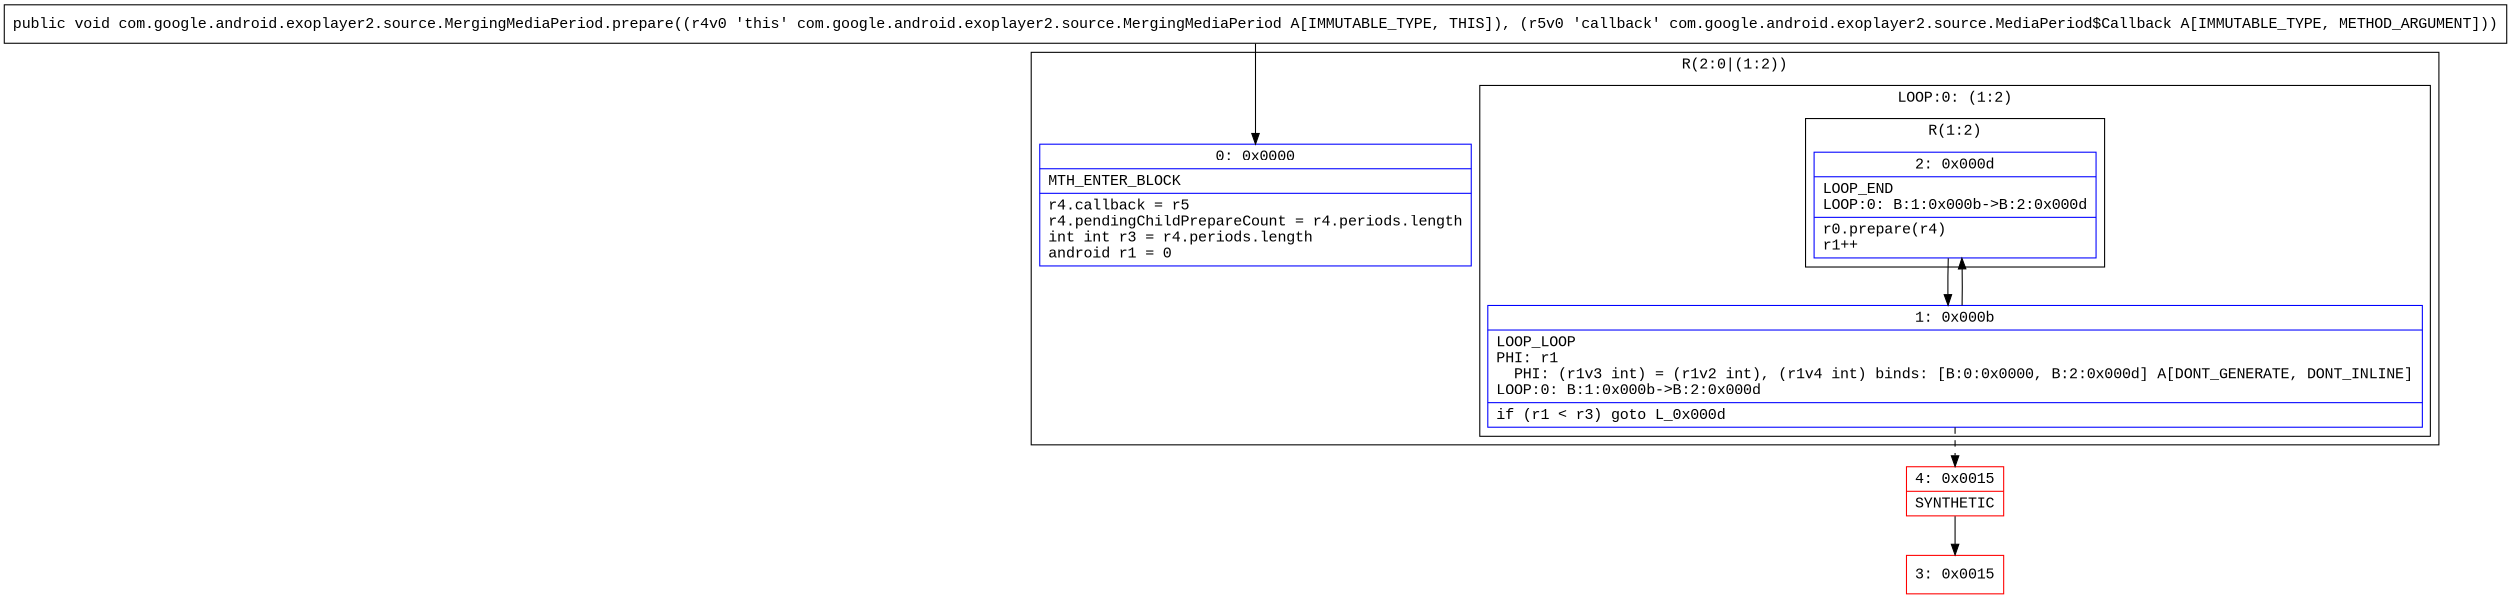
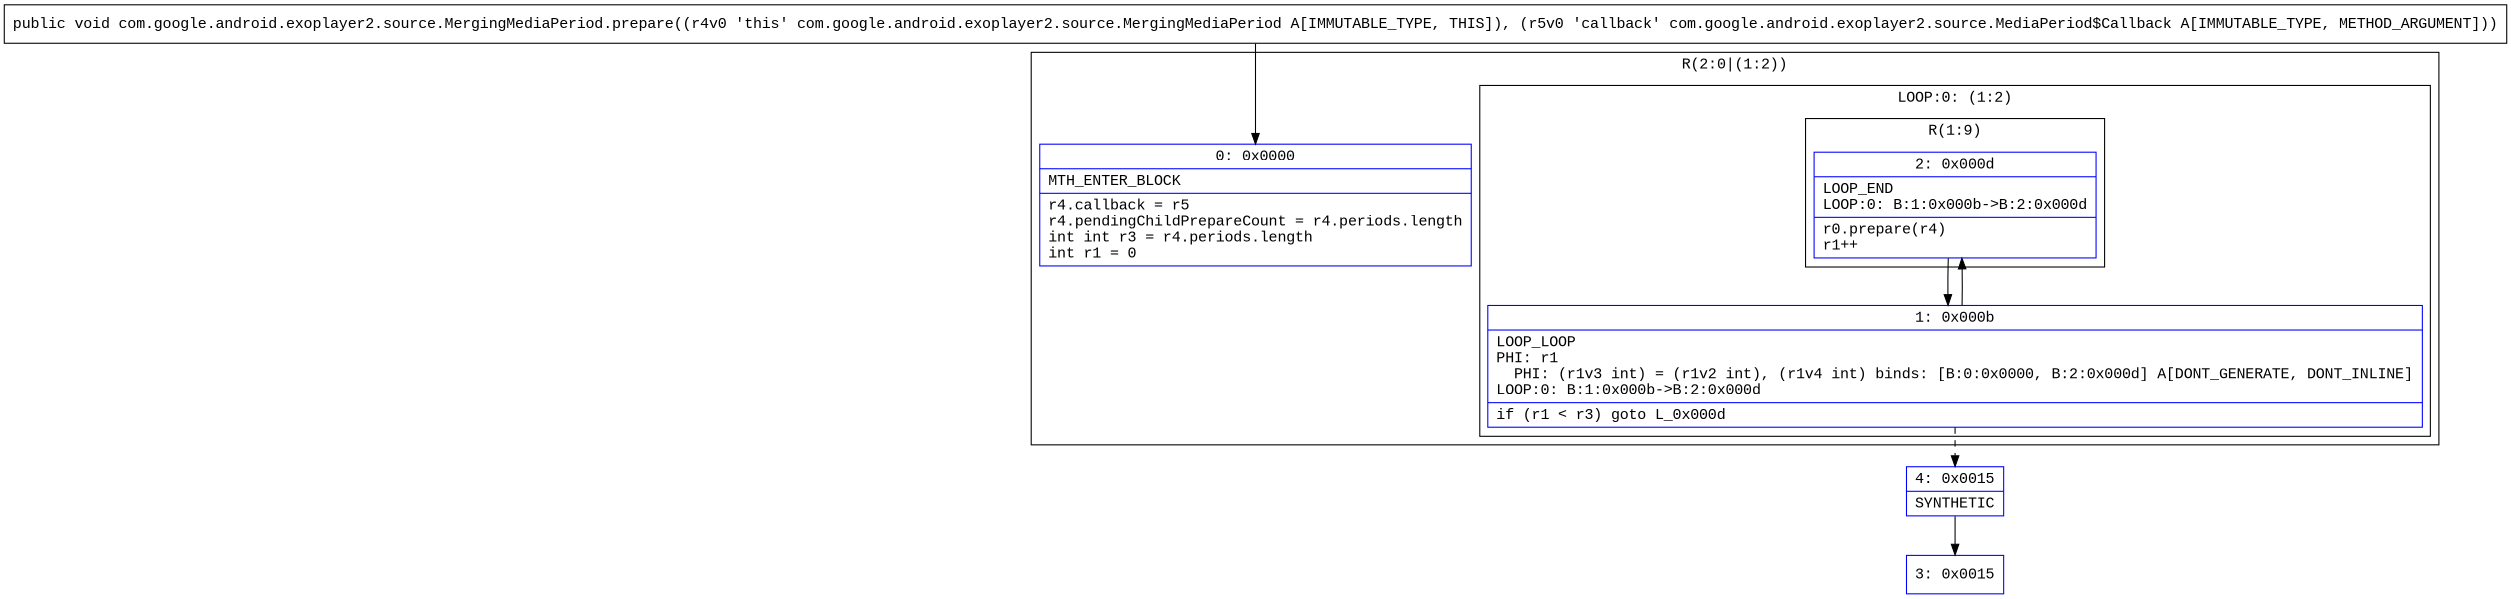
cluster "R(1:2)": label "R(1:2)" -> "R(1:9)"
node "0: 0x0000": text "android r1 = 0" -> "int r1 = 0"
node "4: 0x0015": color red -> blue
node "3: 0x0015": color red -> blue
